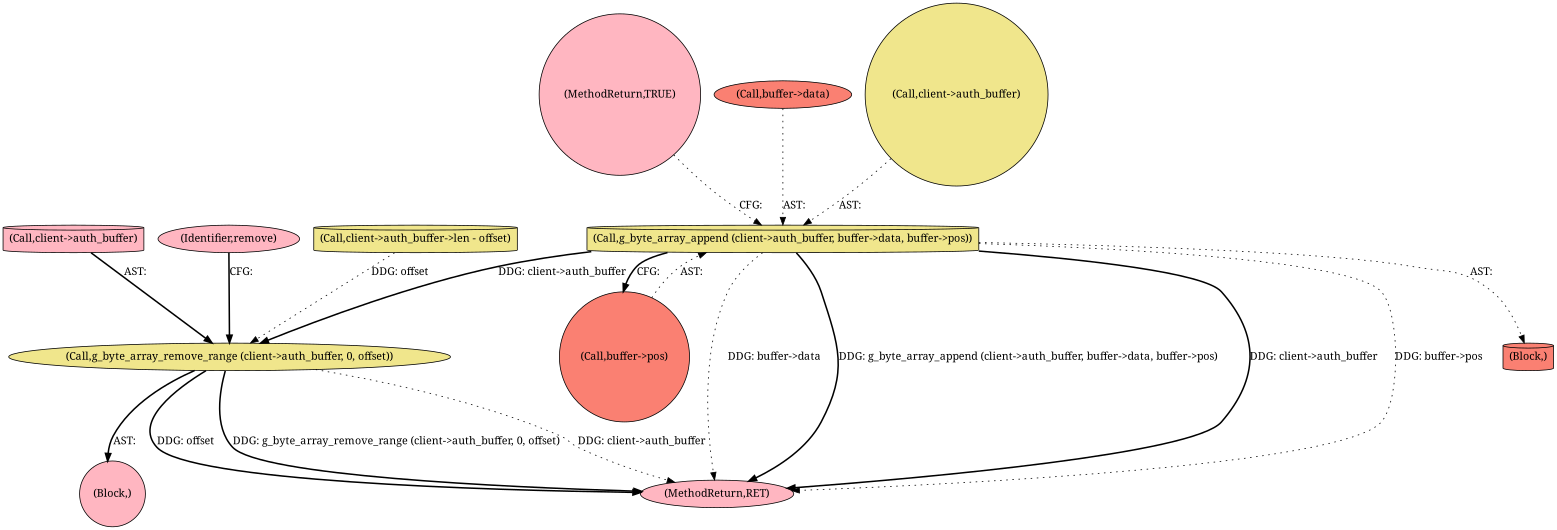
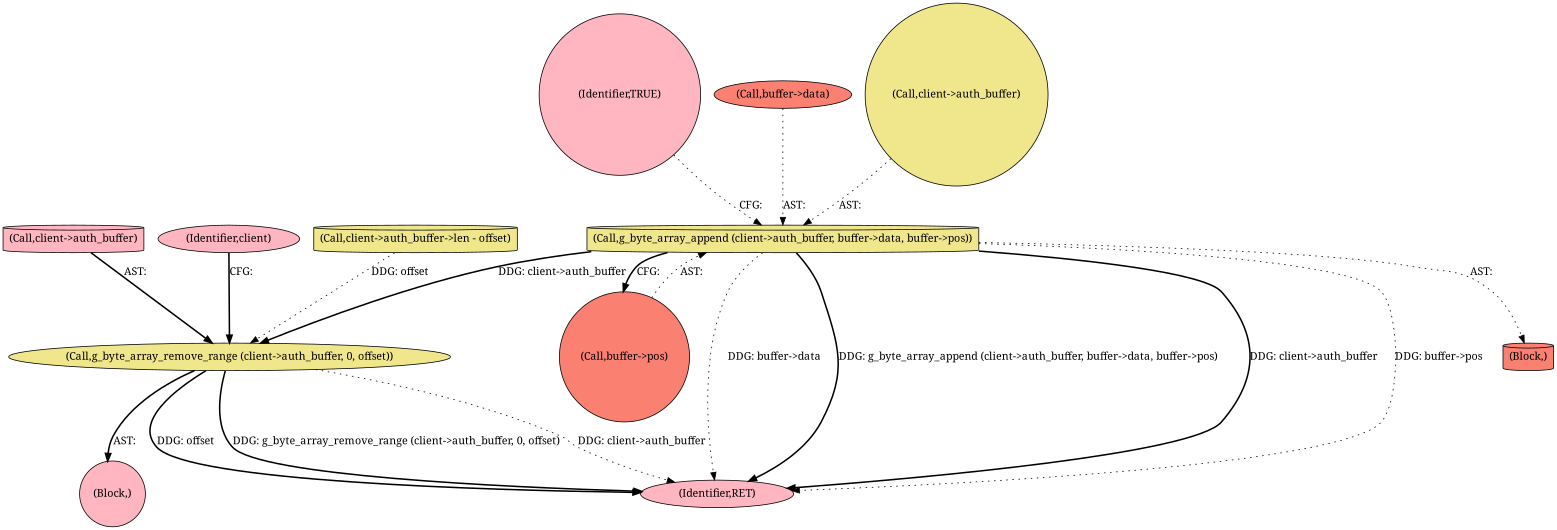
node "(MethodReturn,TRUE)": label "(MethodReturn,TRUE)" -> "(Identifier,TRUE)"
node "(Identifier,remove)": label "(Identifier,remove)" -> "(Identifier,client)"
node "(MethodReturn,RET)": label "(MethodReturn,RET)" -> "(Identifier,RET)"
